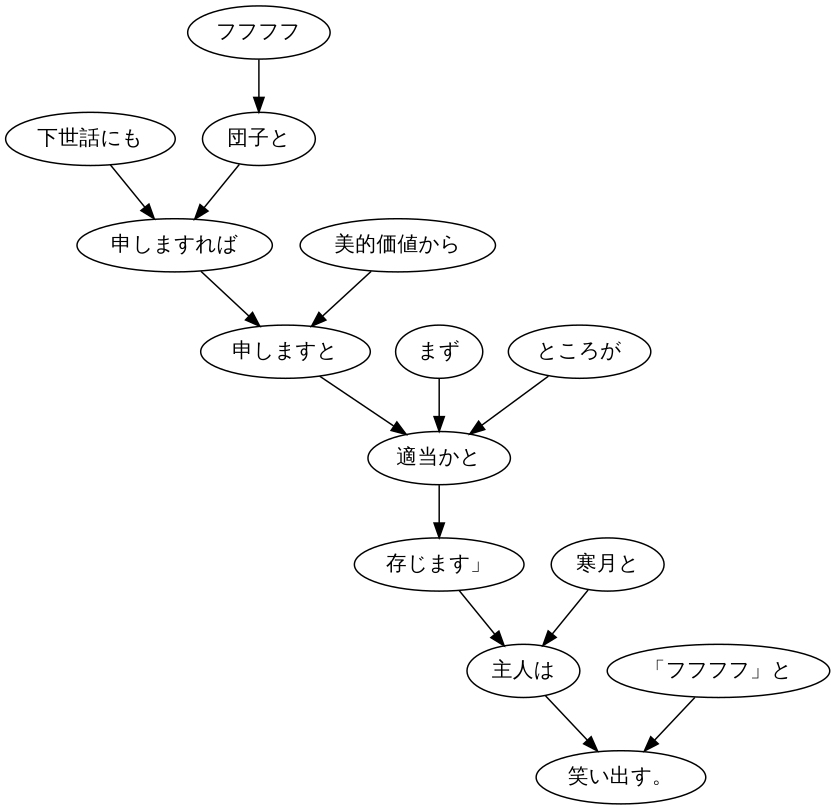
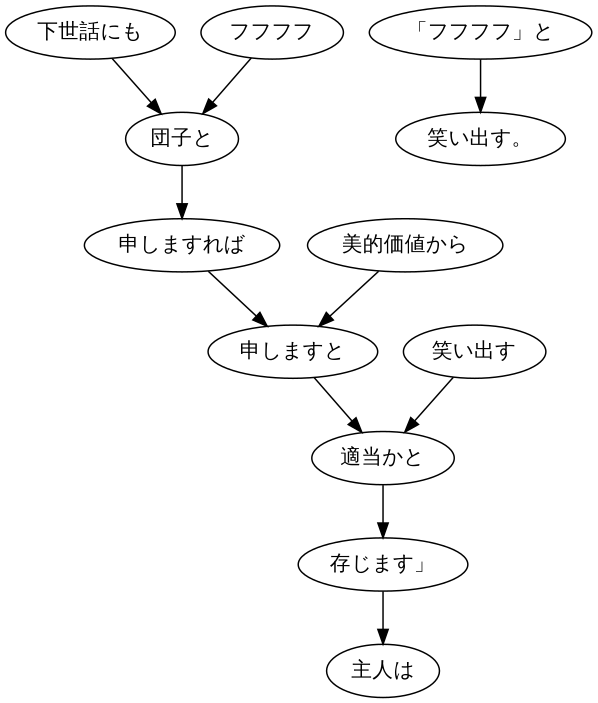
edge "下世話にも" -> "申しますれば": now "下世話にも" -> "団子と"
node "まず": removed
node "ところが": label "ところが" -> "笑い出す"
node "寒月と": removed
edge "主人は" -> "笑い出す。": removed
